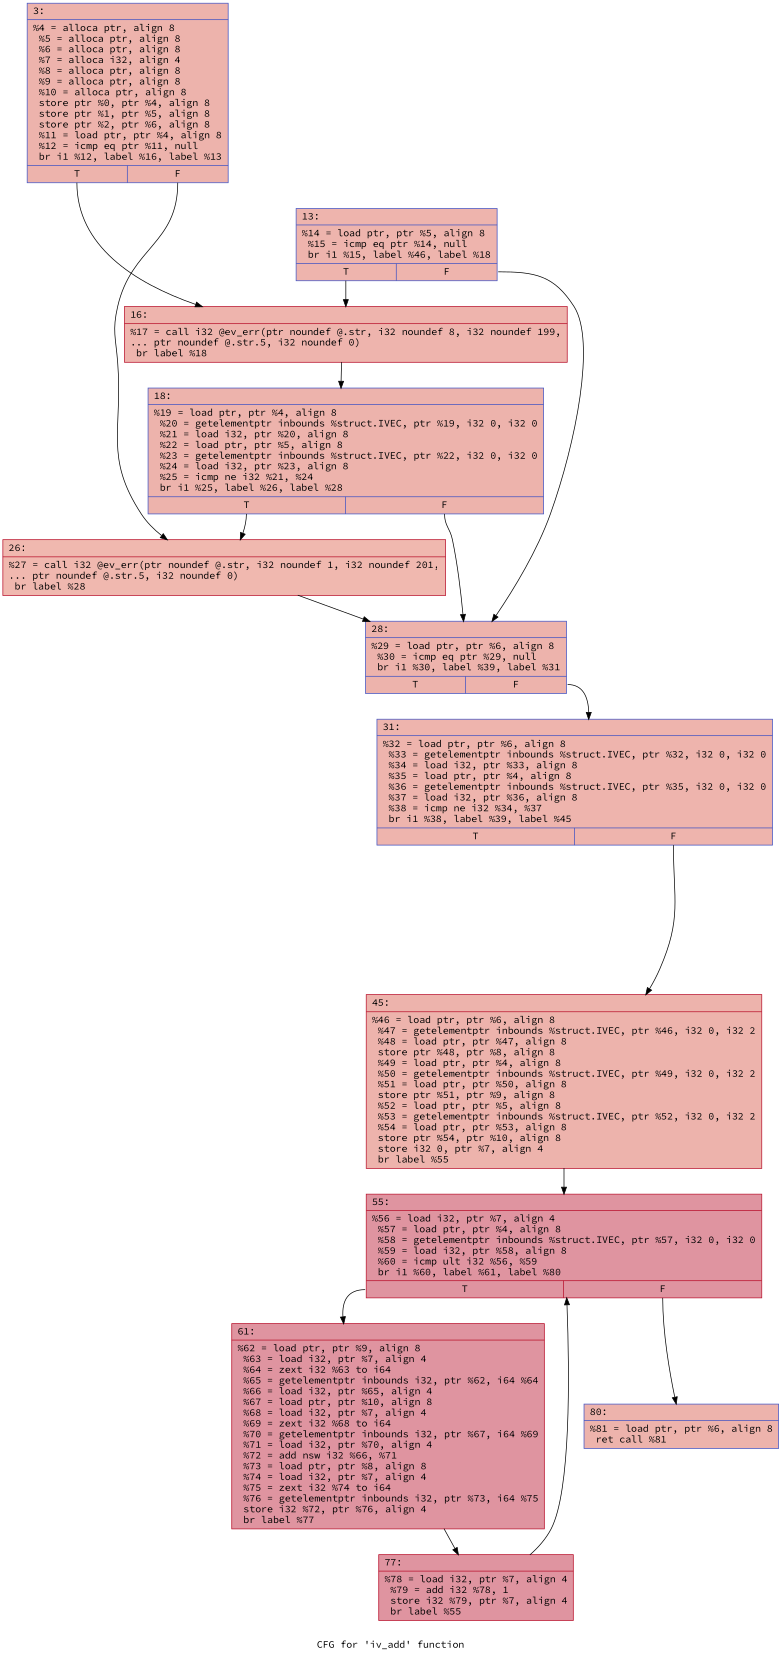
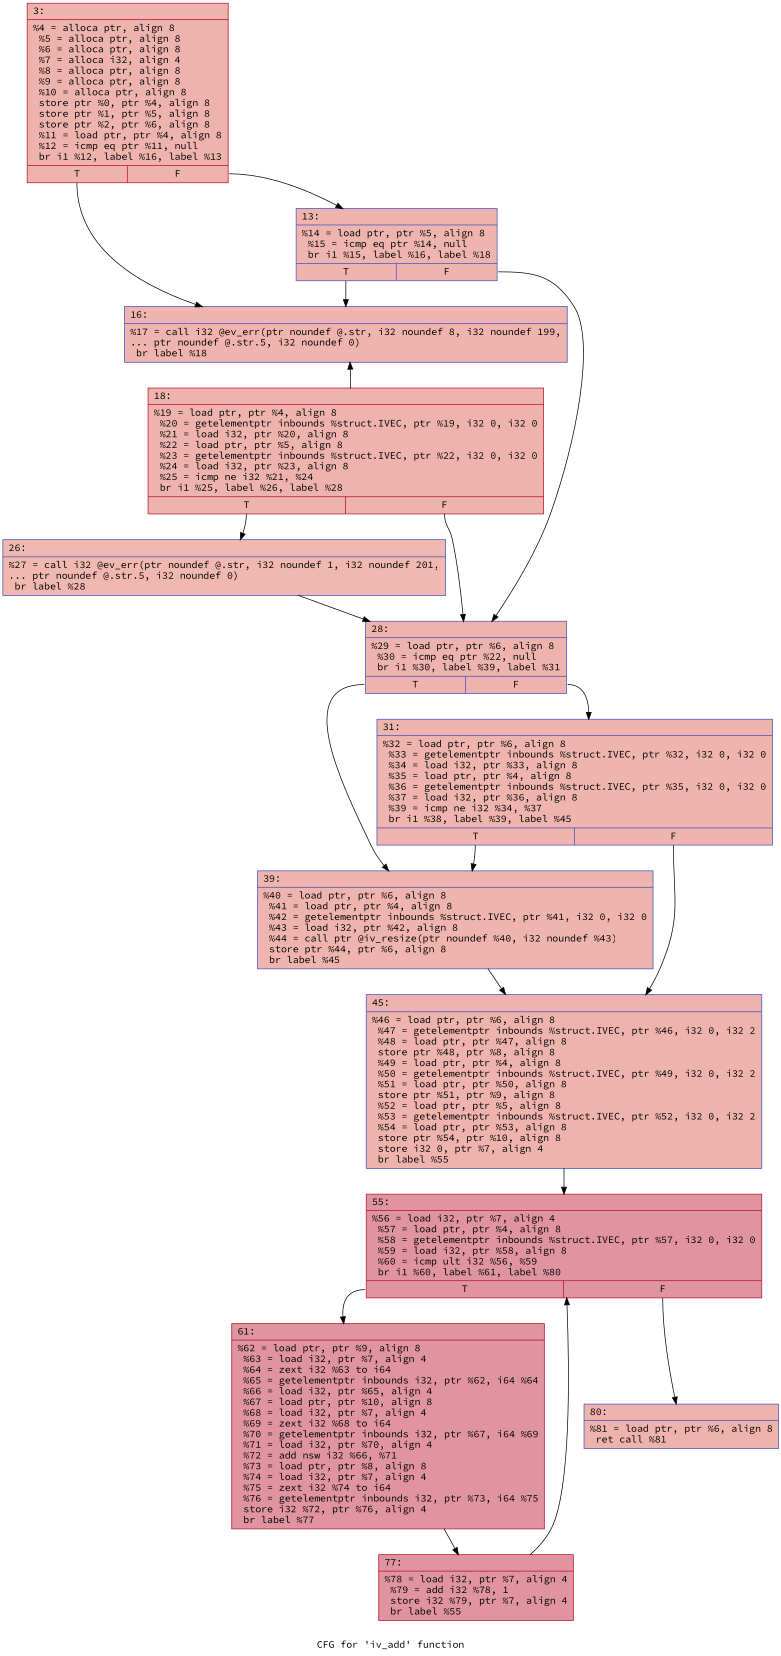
node "3:": color #3d50c3ff -> #b70d28ff
node "13:": text "br i1 %15, label %46, label %18" -> "br i1 %15, label %16, label %18"
node "16:": color #b70d28ff -> #3d50c3ff
edge "3:" -> "26:": now "3:" -> "13:"
edge "16:" -> "18:": reversed
node "18:": color #3d50c3ff -> #b70d28ff
node "26:": color #b70d28ff -> #3d50c3ff
node "28:": text "%30 = icmp eq ptr %29, null" -> "%30 = icmp eq ptr %22, null"
node "31:": text "%38 = icmp ne i32 %34, %37" -> "%39 = icmp ne i32 %34, %37"
node "39:": added
node "45:": color #b70d28ff -> #3d50c3ff
